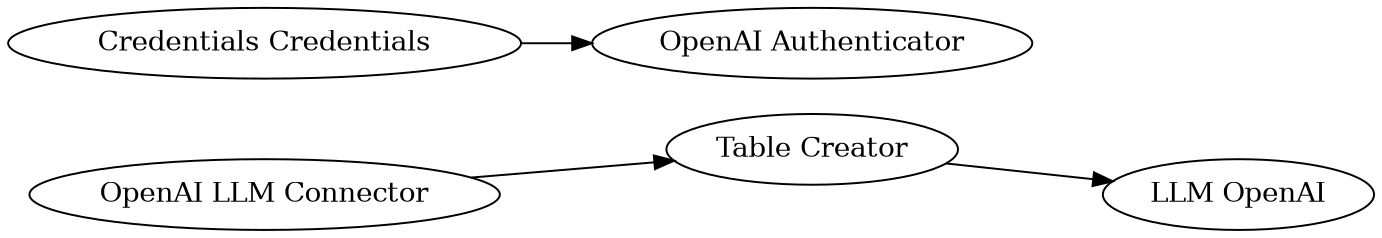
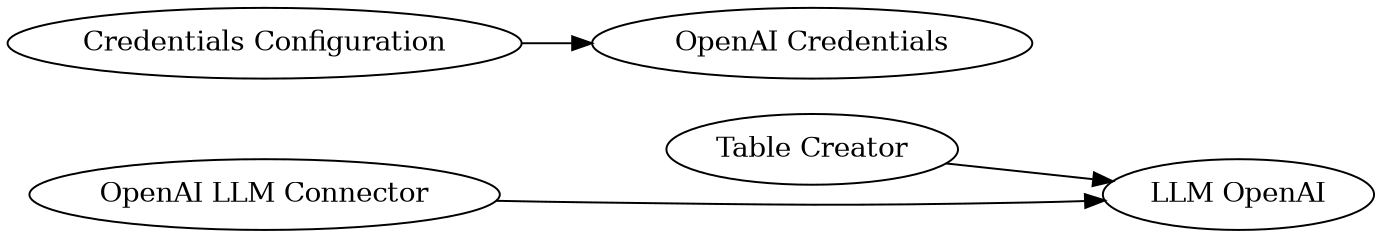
node "Credentials Credentials": label "Credentials Credentials" -> "Credentials Configuration"
node "OpenAI Authenticator": label "OpenAI Authenticator" -> "OpenAI Credentials"
edge "OpenAI LLM Connector" -> "Table Creator": now "OpenAI LLM Connector" -> "LLM OpenAI"
